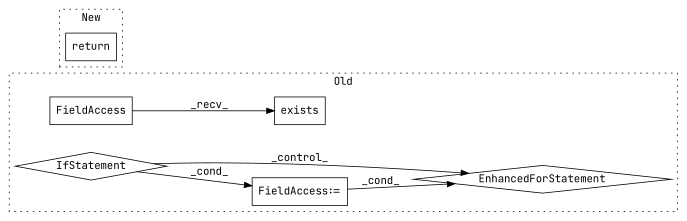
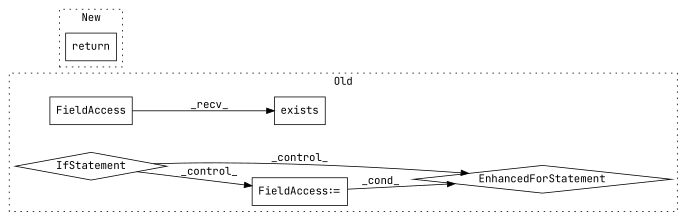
edge "IfStatement" -> "FieldAccess:=": label "_cond_" -> "_control_"
